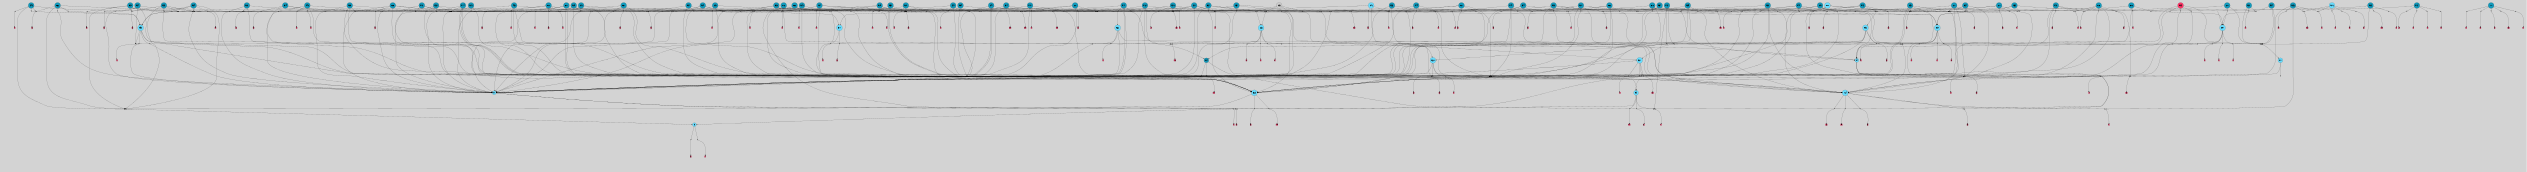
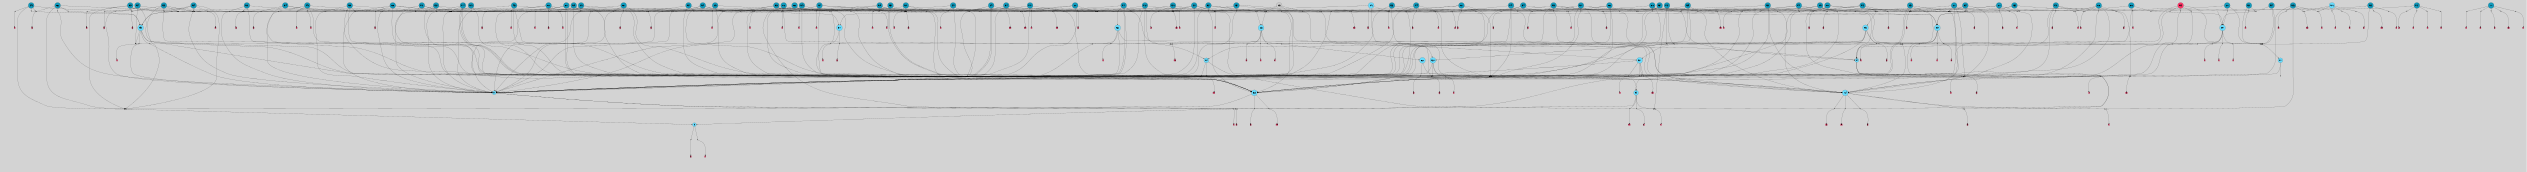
node "T809": removed
node "T700": fillcolor #66ddff -> #1199bb
node "T24": fillcolor #1199bb -> #66ddff
node "T662": added
